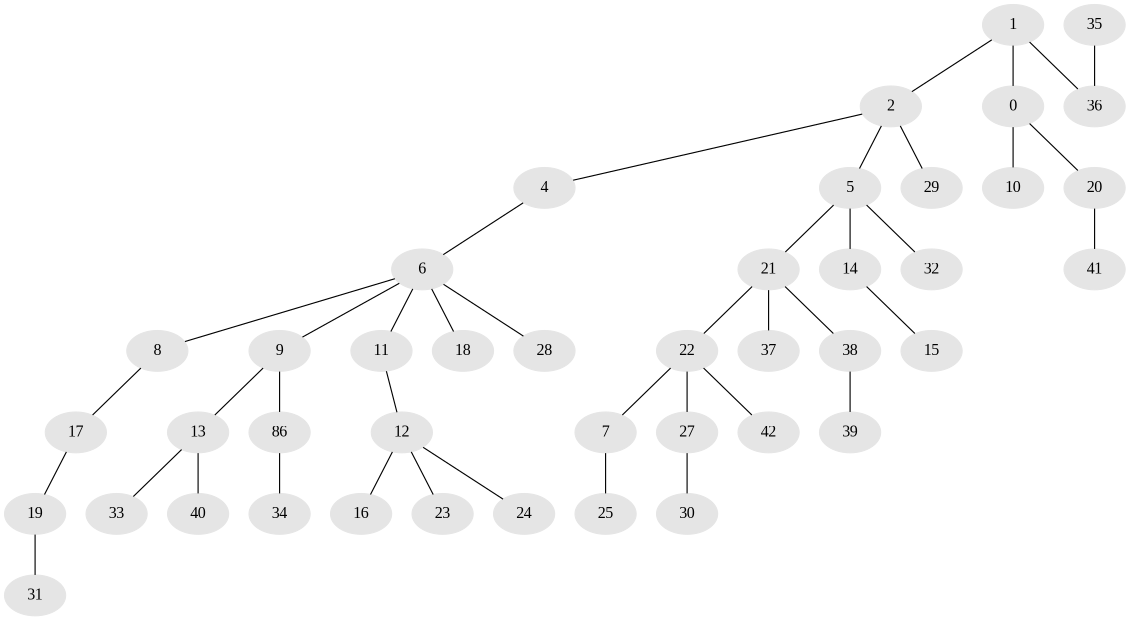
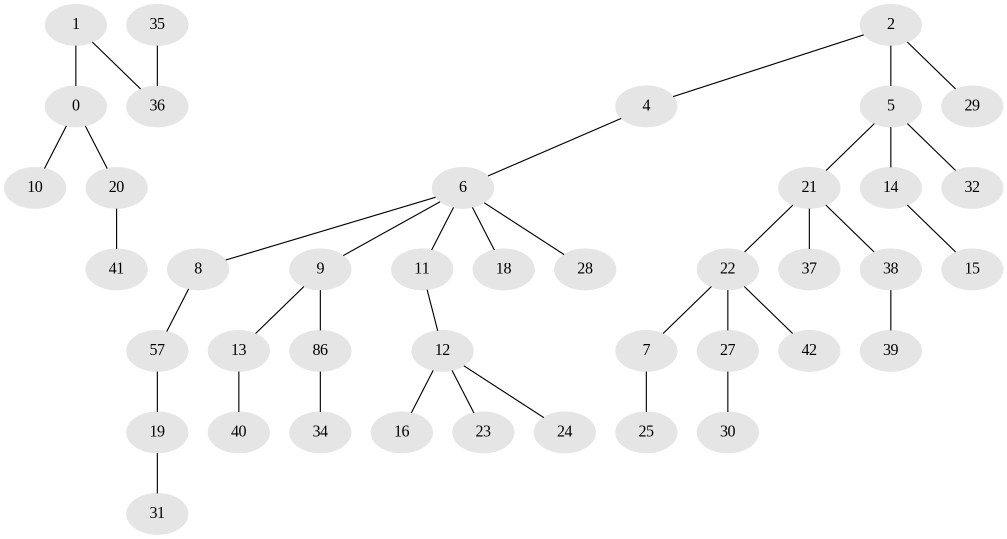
edge "1" -- "2": removed
node "17": label "17" -> "57"
node "33": removed
